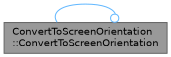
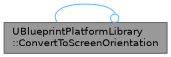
node "ConvertToScreenOrientation ::ConvertToScreenOrientation": label "ConvertToScreenOrientation ::ConvertToScreenOrientation" -> "UBlueprintPlatformLibrary ::ConvertToScreenOrientation"
